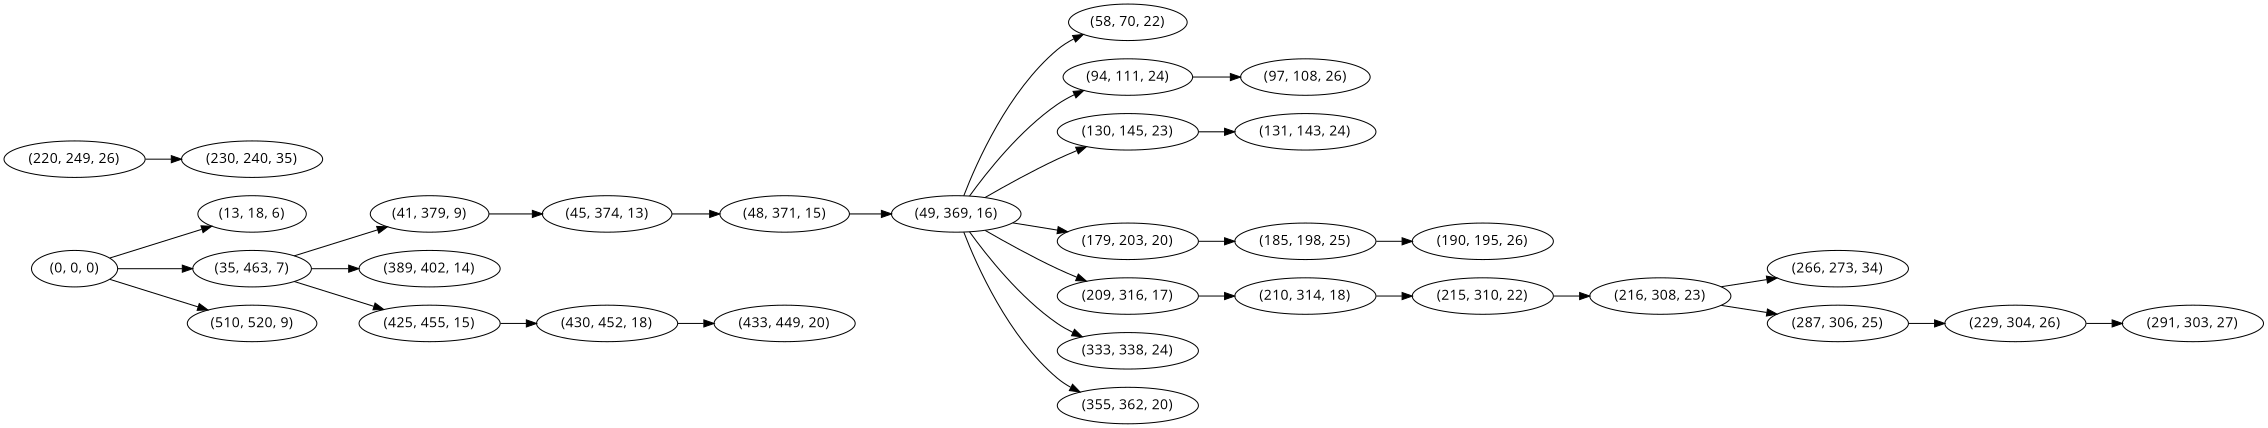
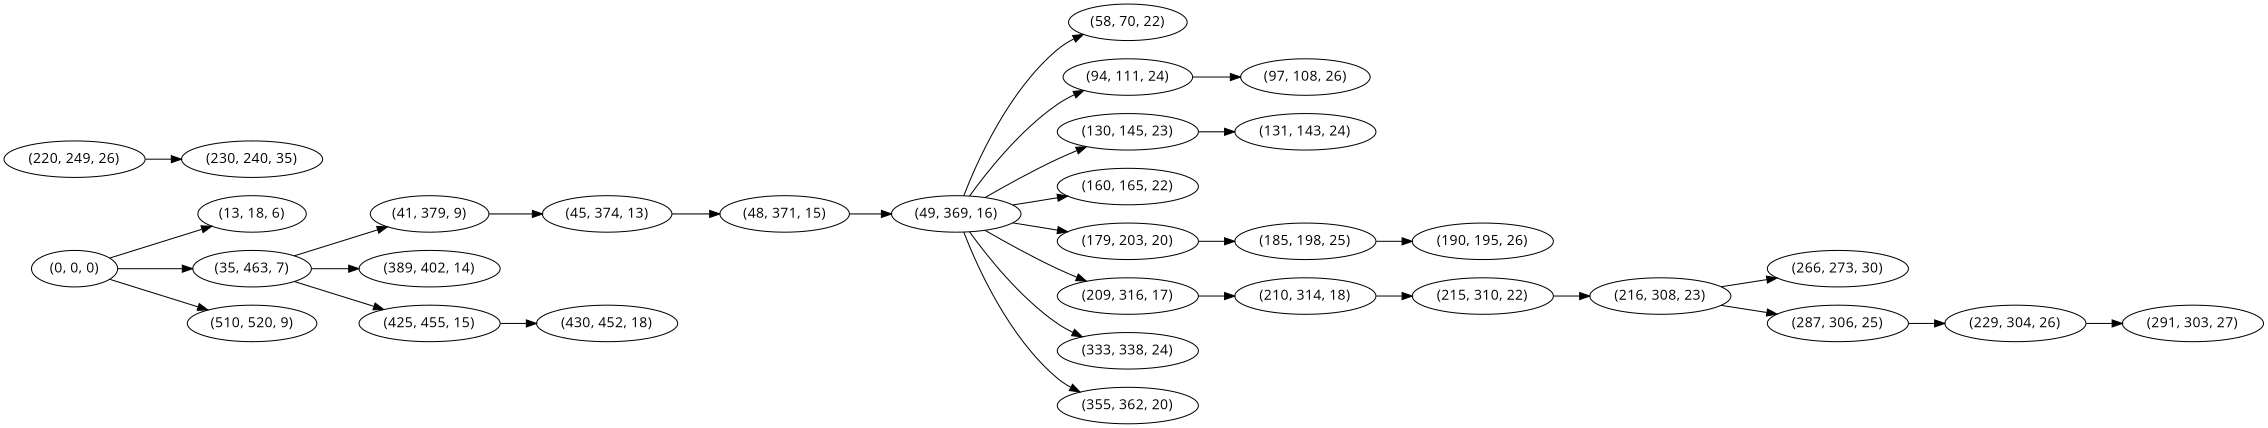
node "(160, 165, 22)": added
node "(266, 273, 34)": label "(266, 273, 34)" -> "(266, 273, 30)"
node "(433, 449, 20)": removed
